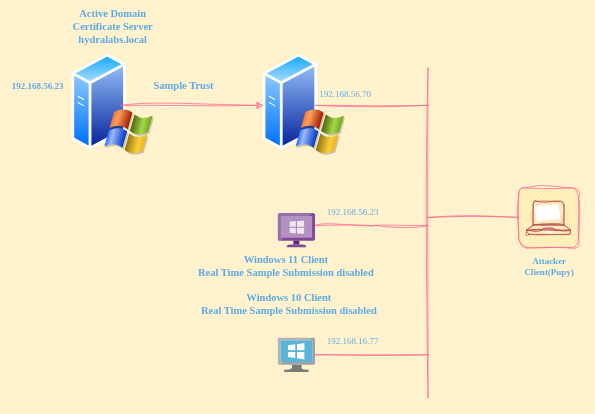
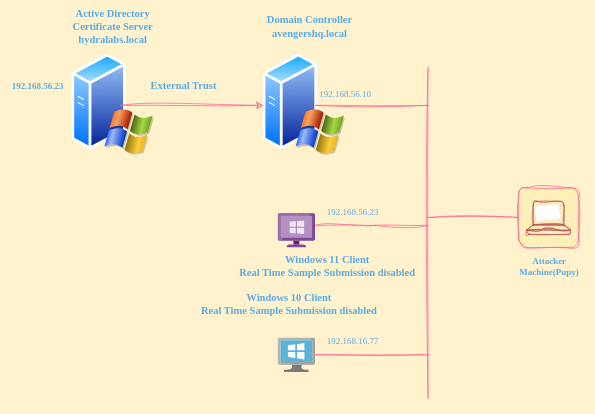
node "Active Domain Certificate Server hydralabs.local": label "Active Domain Certificate Server hydralabs.local" -> "Active Directory Certificate Server hydralabs.local"
node "Domain Controller avengershq.local": added
node "Sample Trust": label "Sample Trust" -> "External Trust"
node "192.168.56.70": label "192.168.56.70" -> "192.168.56.10"
node "Windows 11 Client Real Time Sample Submission disabled": moved (286, 267) -> (327, 267)
node "Attacker Client(Pupy)": label "Attacker Client(Pupy)" -> "Attacker Machine(Pupy)"
